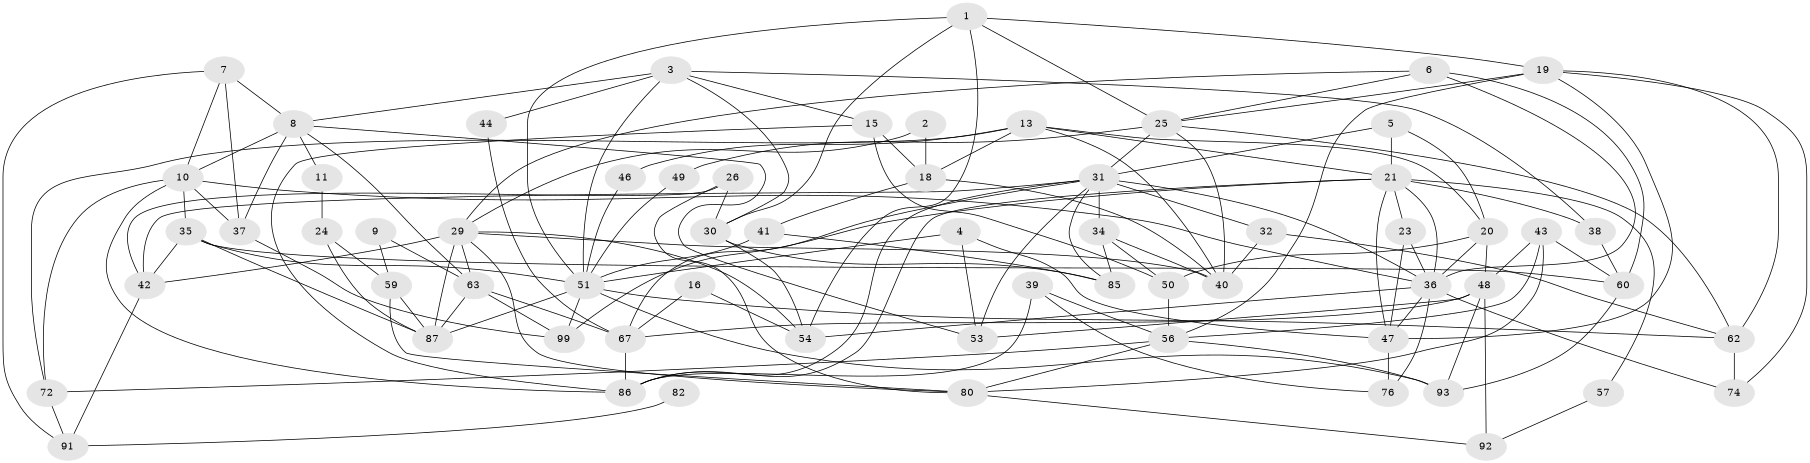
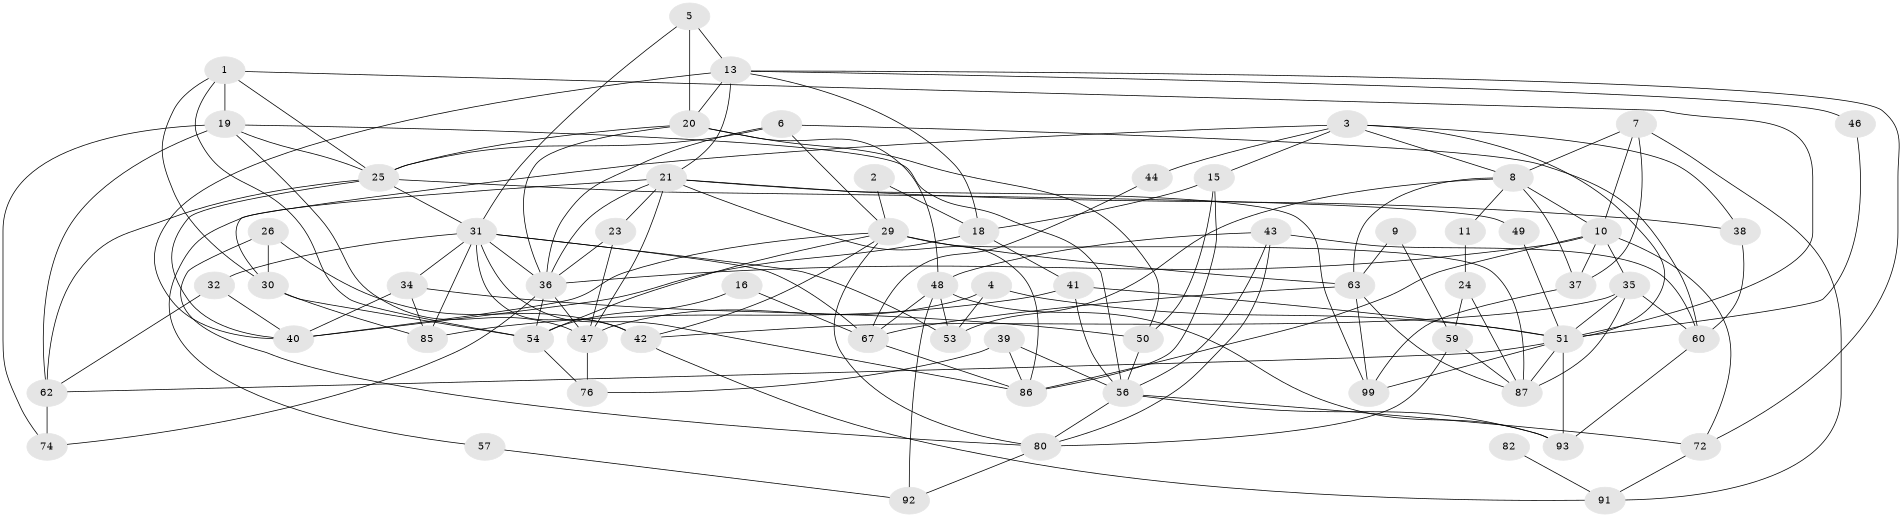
edge "20" -- "25": added
edge "5" -- "21": now "5" -- "13"
edge "41" -- "56": added
edge "36" -- "76": now "54" -- "76"
